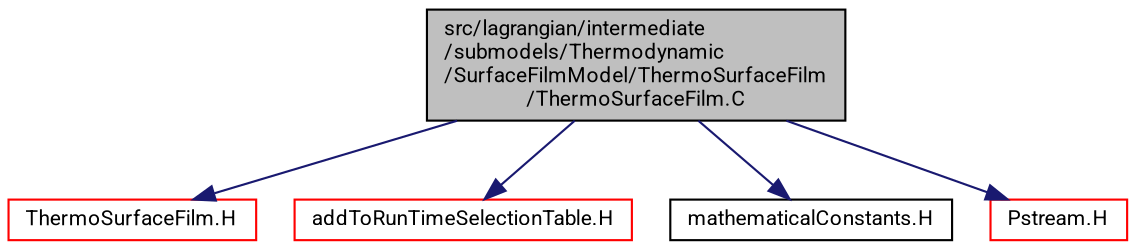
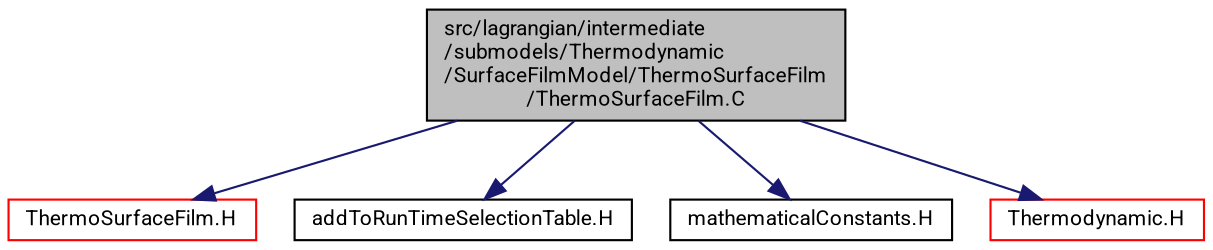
node "addToRunTimeSelectionTable.H": color red -> black
node "Pstream.H": label "Pstream.H" -> "Thermodynamic.H"
